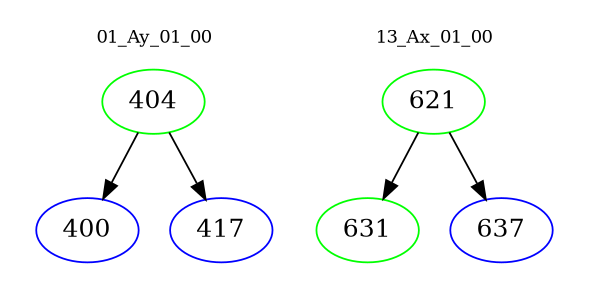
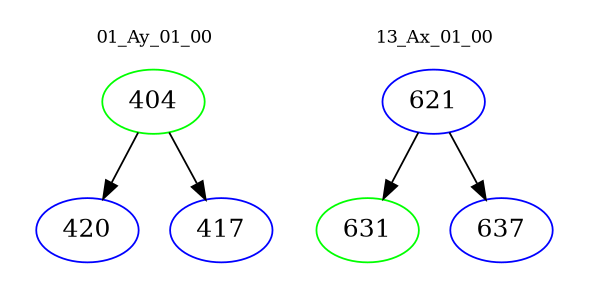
node "621": color green -> blue
node "400": label "400" -> "420"
